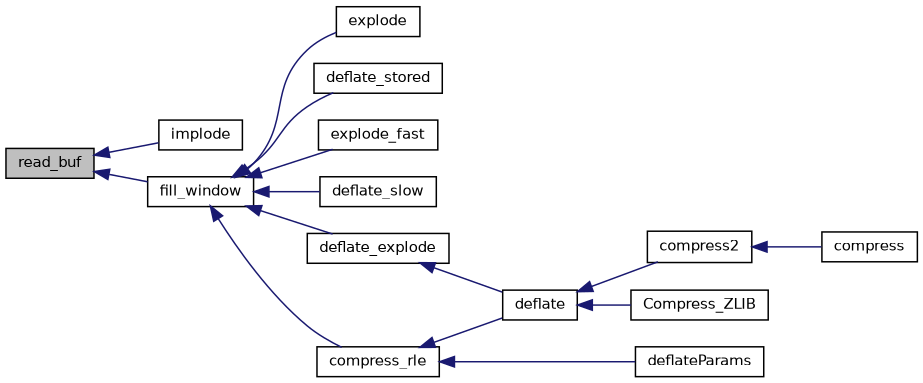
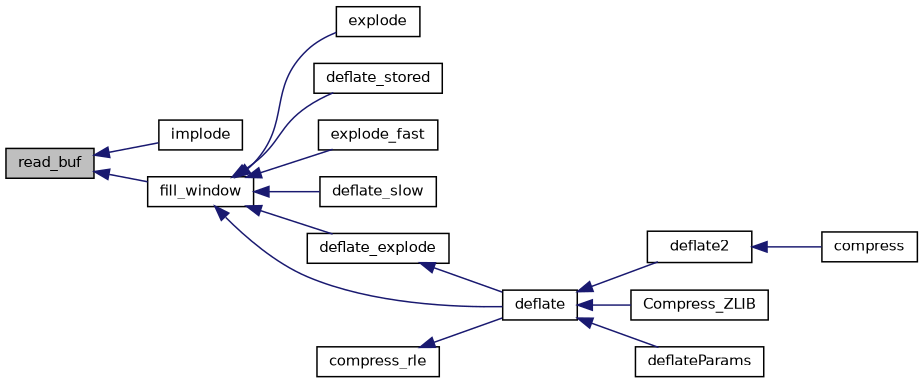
node "compress2": label "compress2" -> "deflate2"
edge "compress_rle" -> "fill_window": now "deflate" -> "fill_window"
edge "deflateParams" -> "compress_rle": now "deflateParams" -> "deflate"
